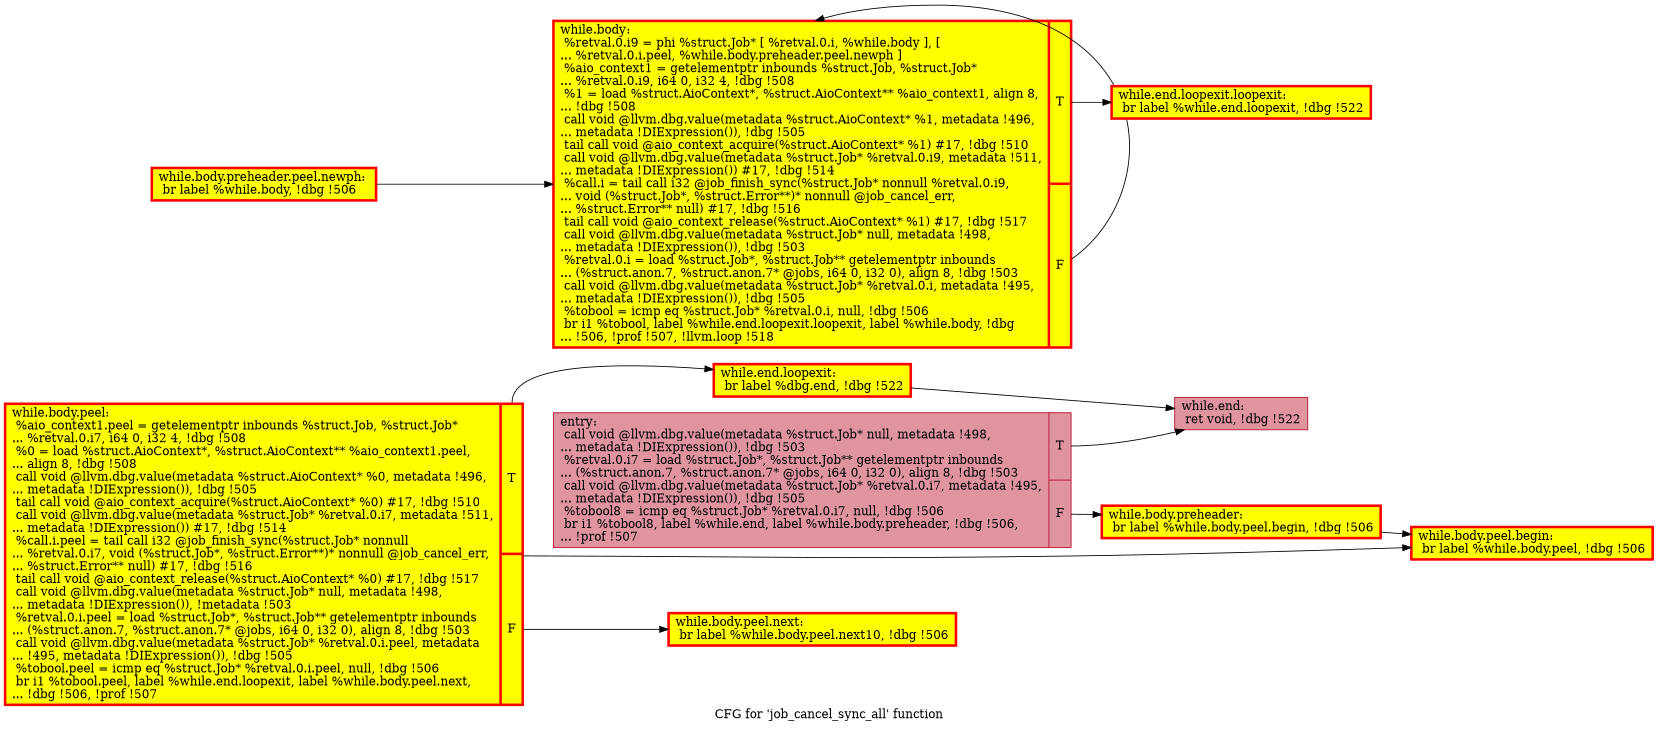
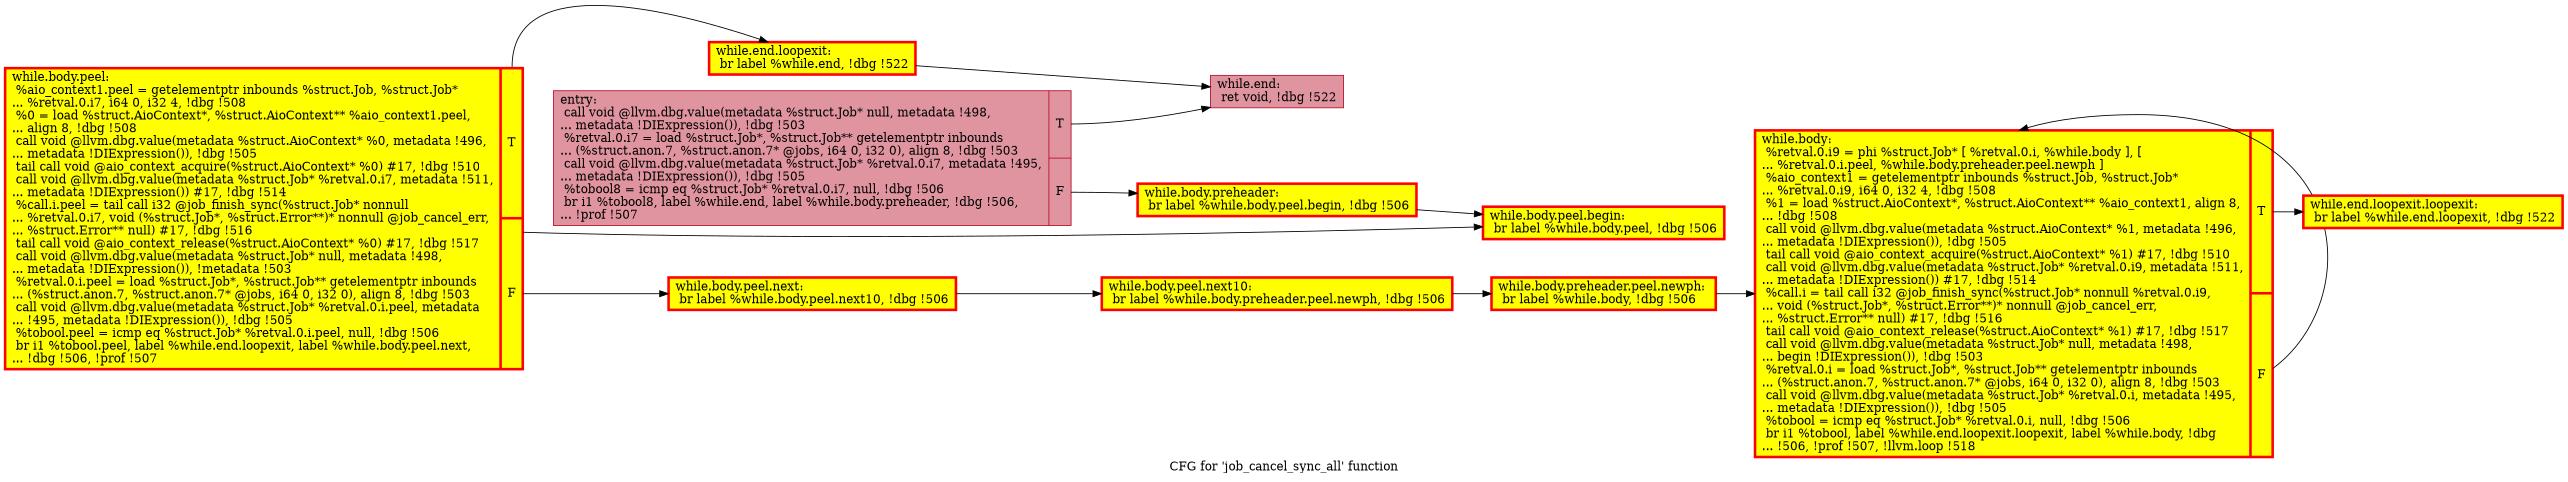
node "while.body:": text "... metadata !DIExpression()), !dbg !503" -> "... begin !DIExpression()), !dbg !503"
node "while.body.peel.next10:": added
node "while.end.loopexit:": text "br label %dbg.end, !dbg !522" -> "br label %while.end, !dbg !522"
